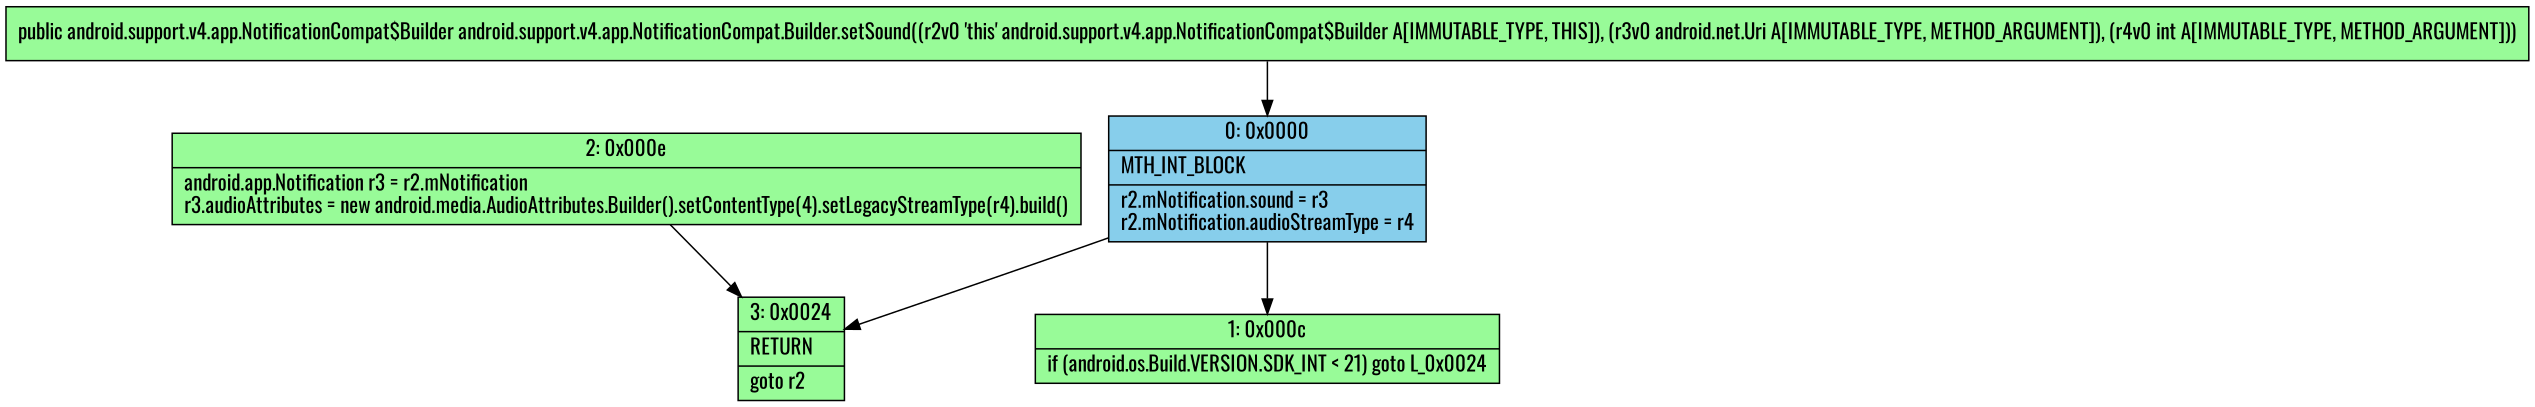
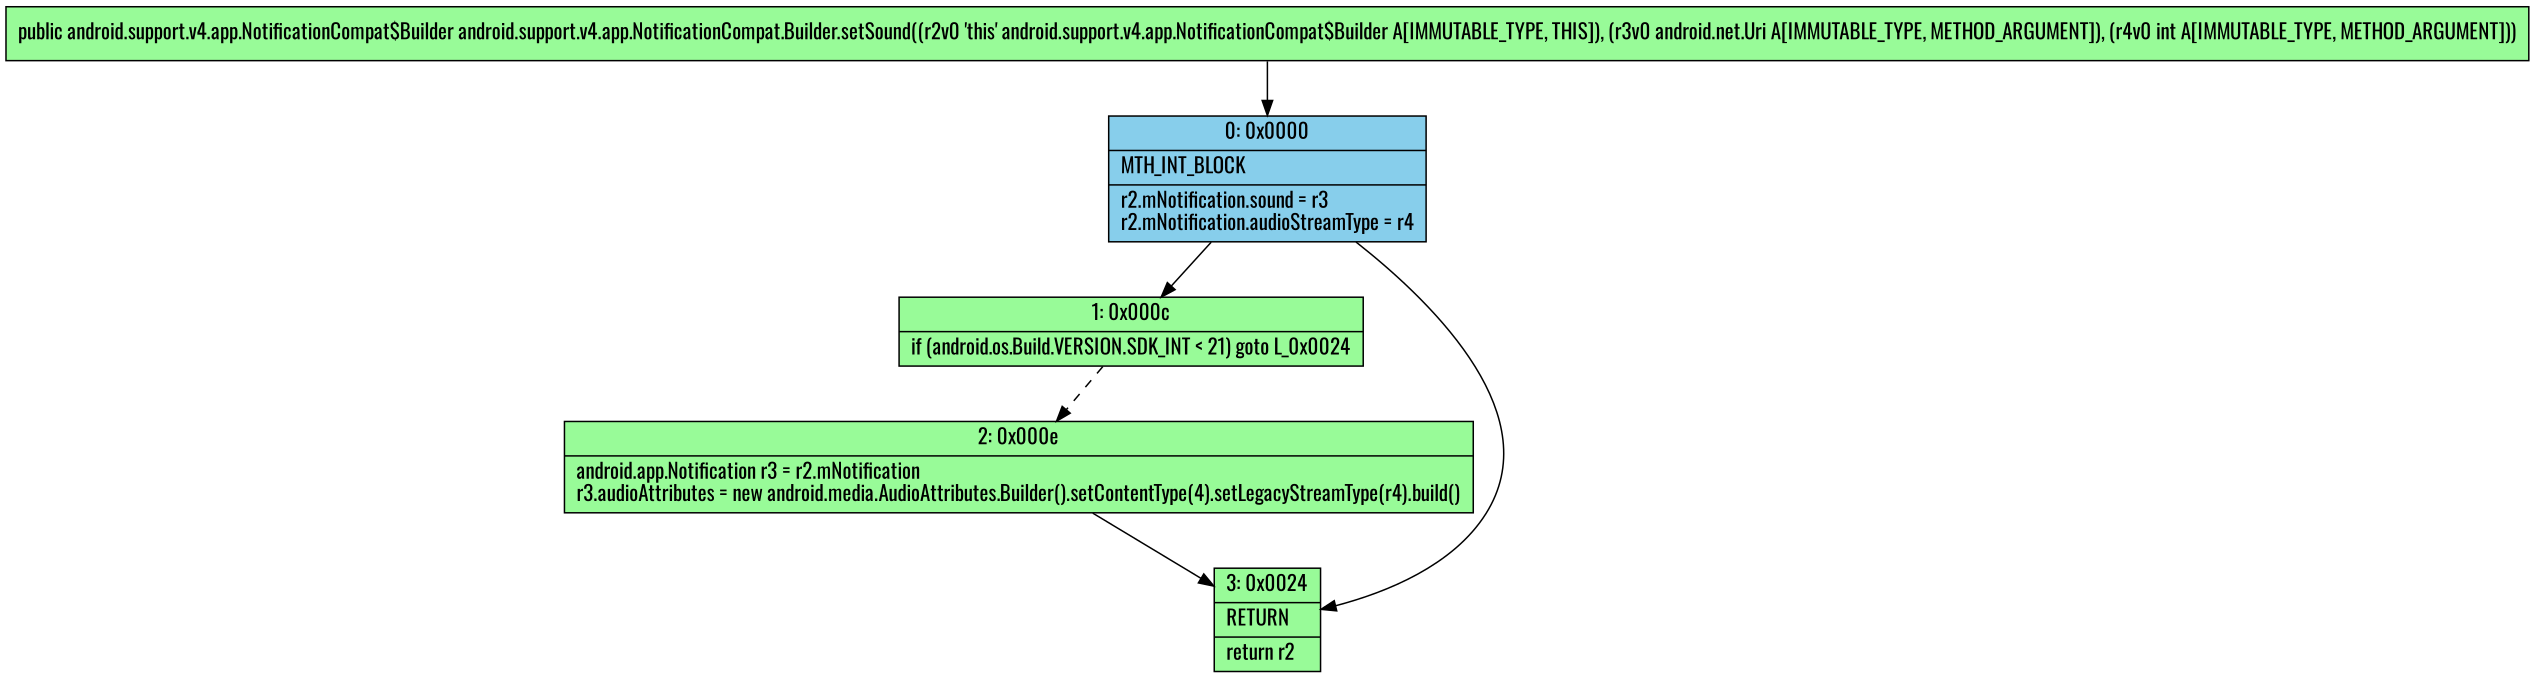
node "3: 0x0024": text "goto r2" -> "return r2"
edge "1: 0x000c" -> "2: 0x000e": added
